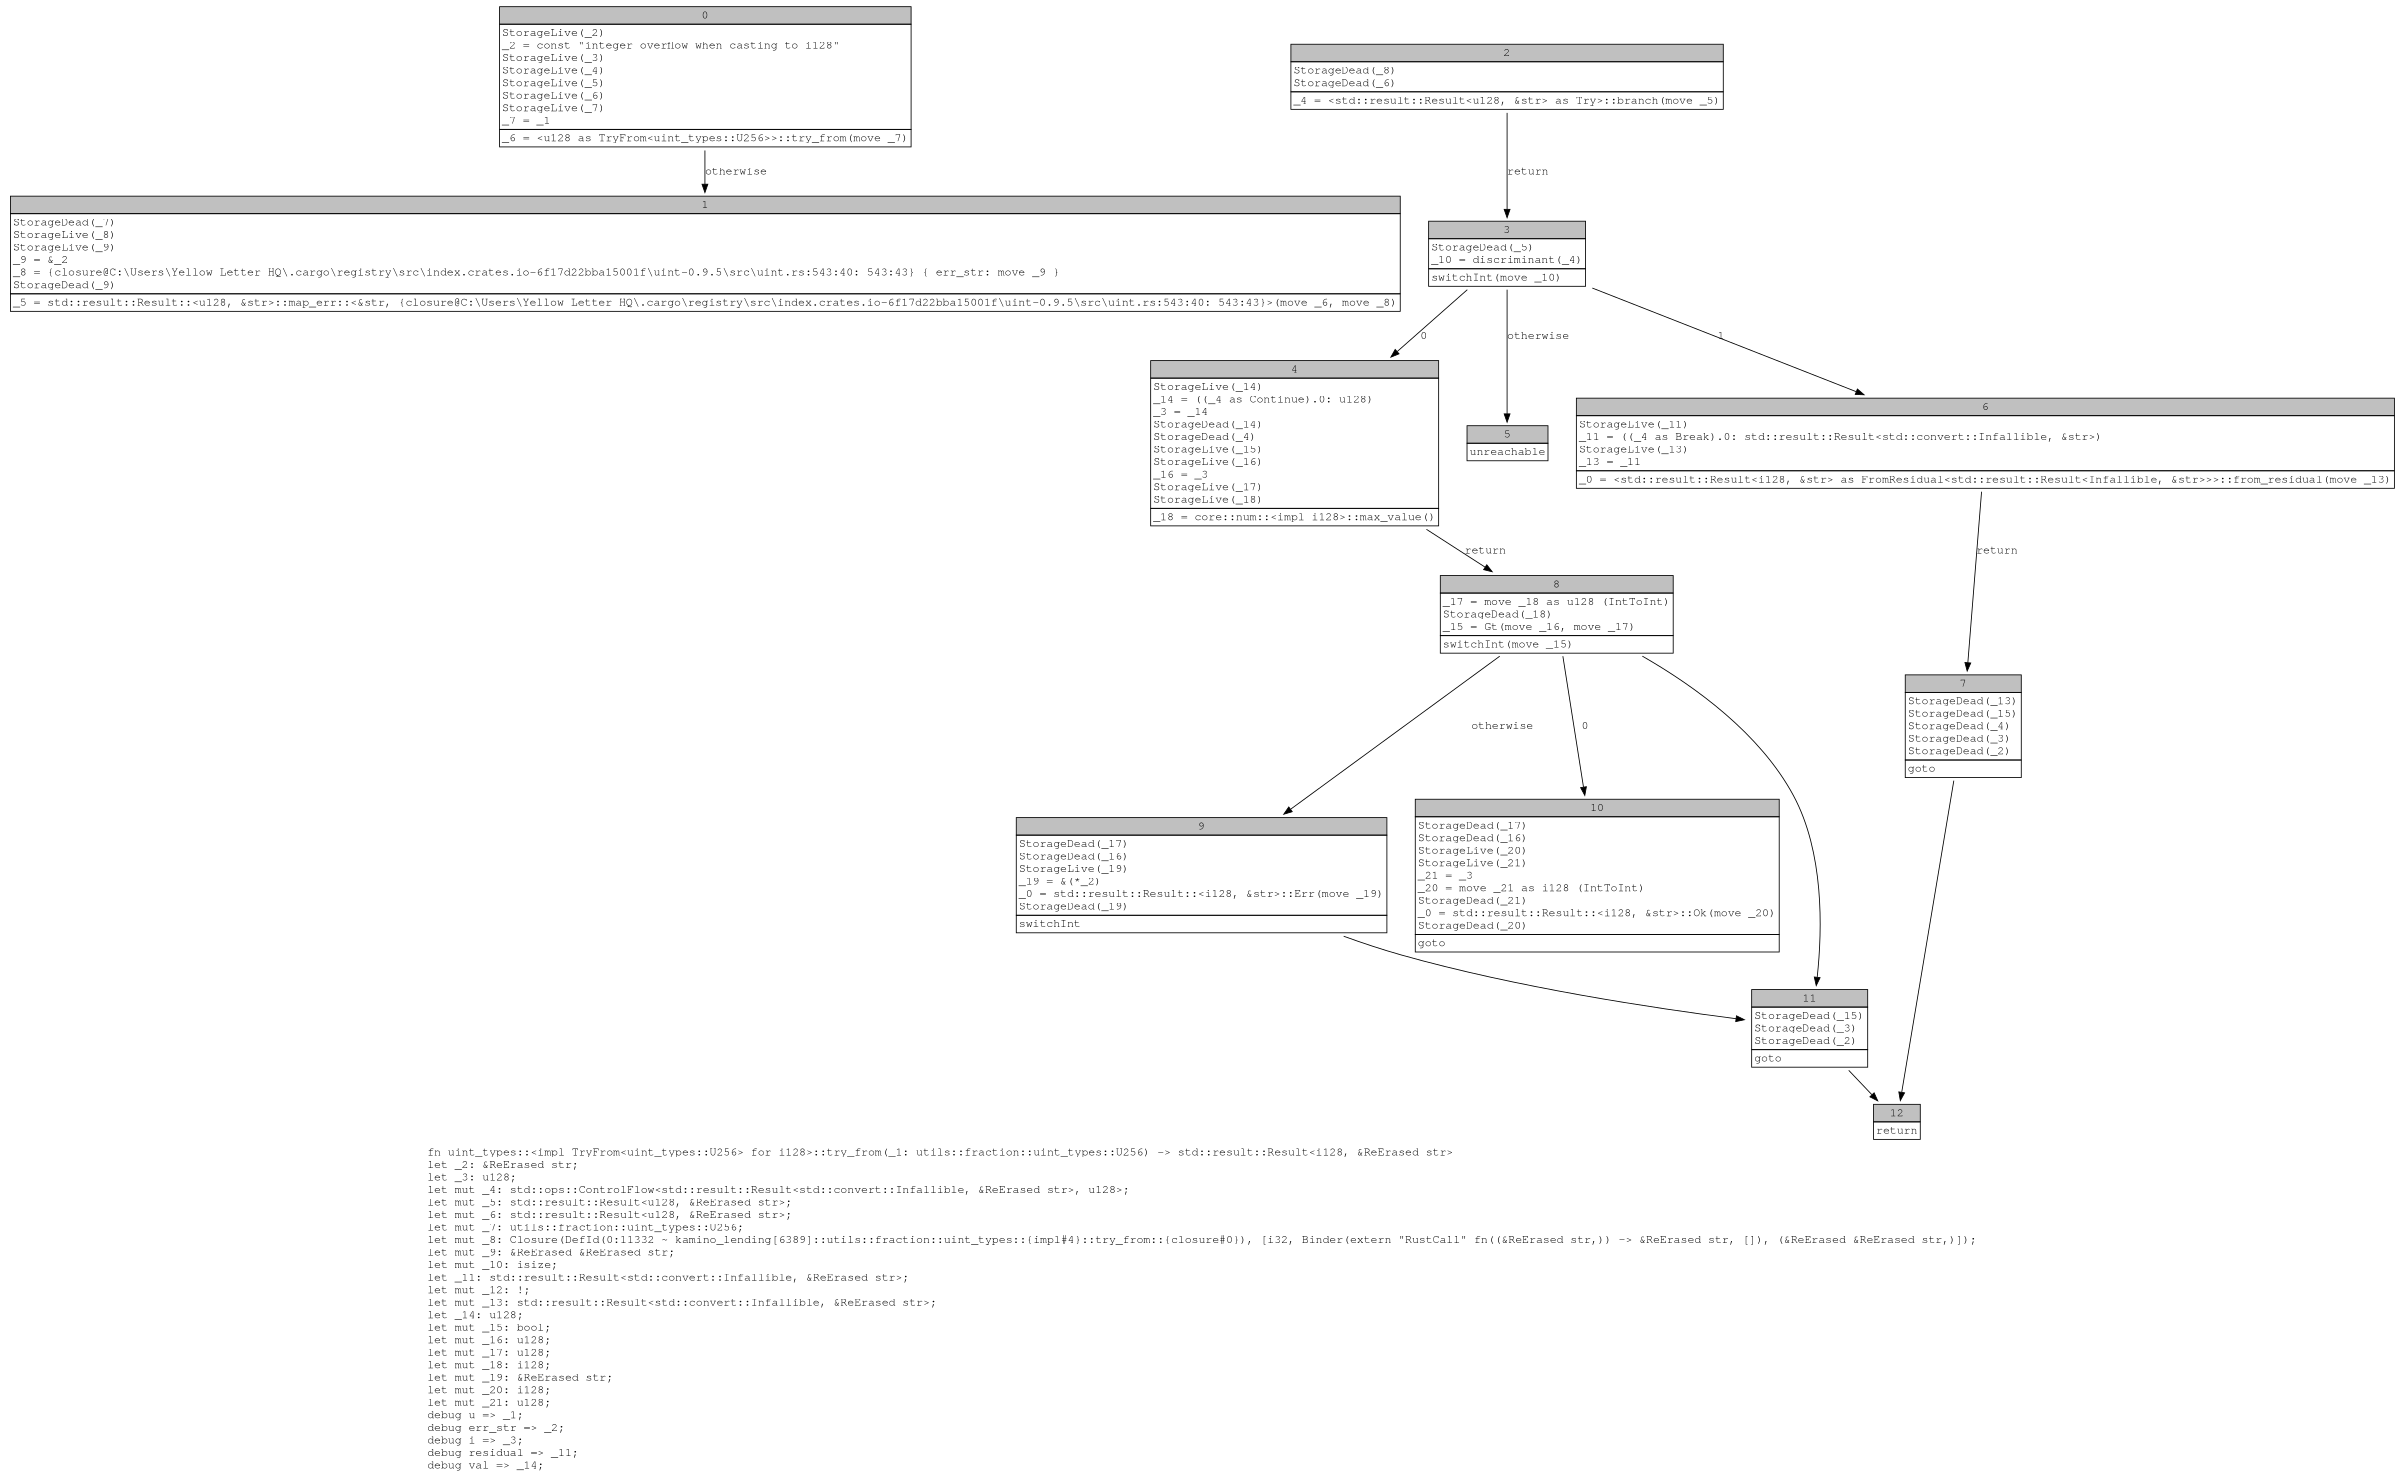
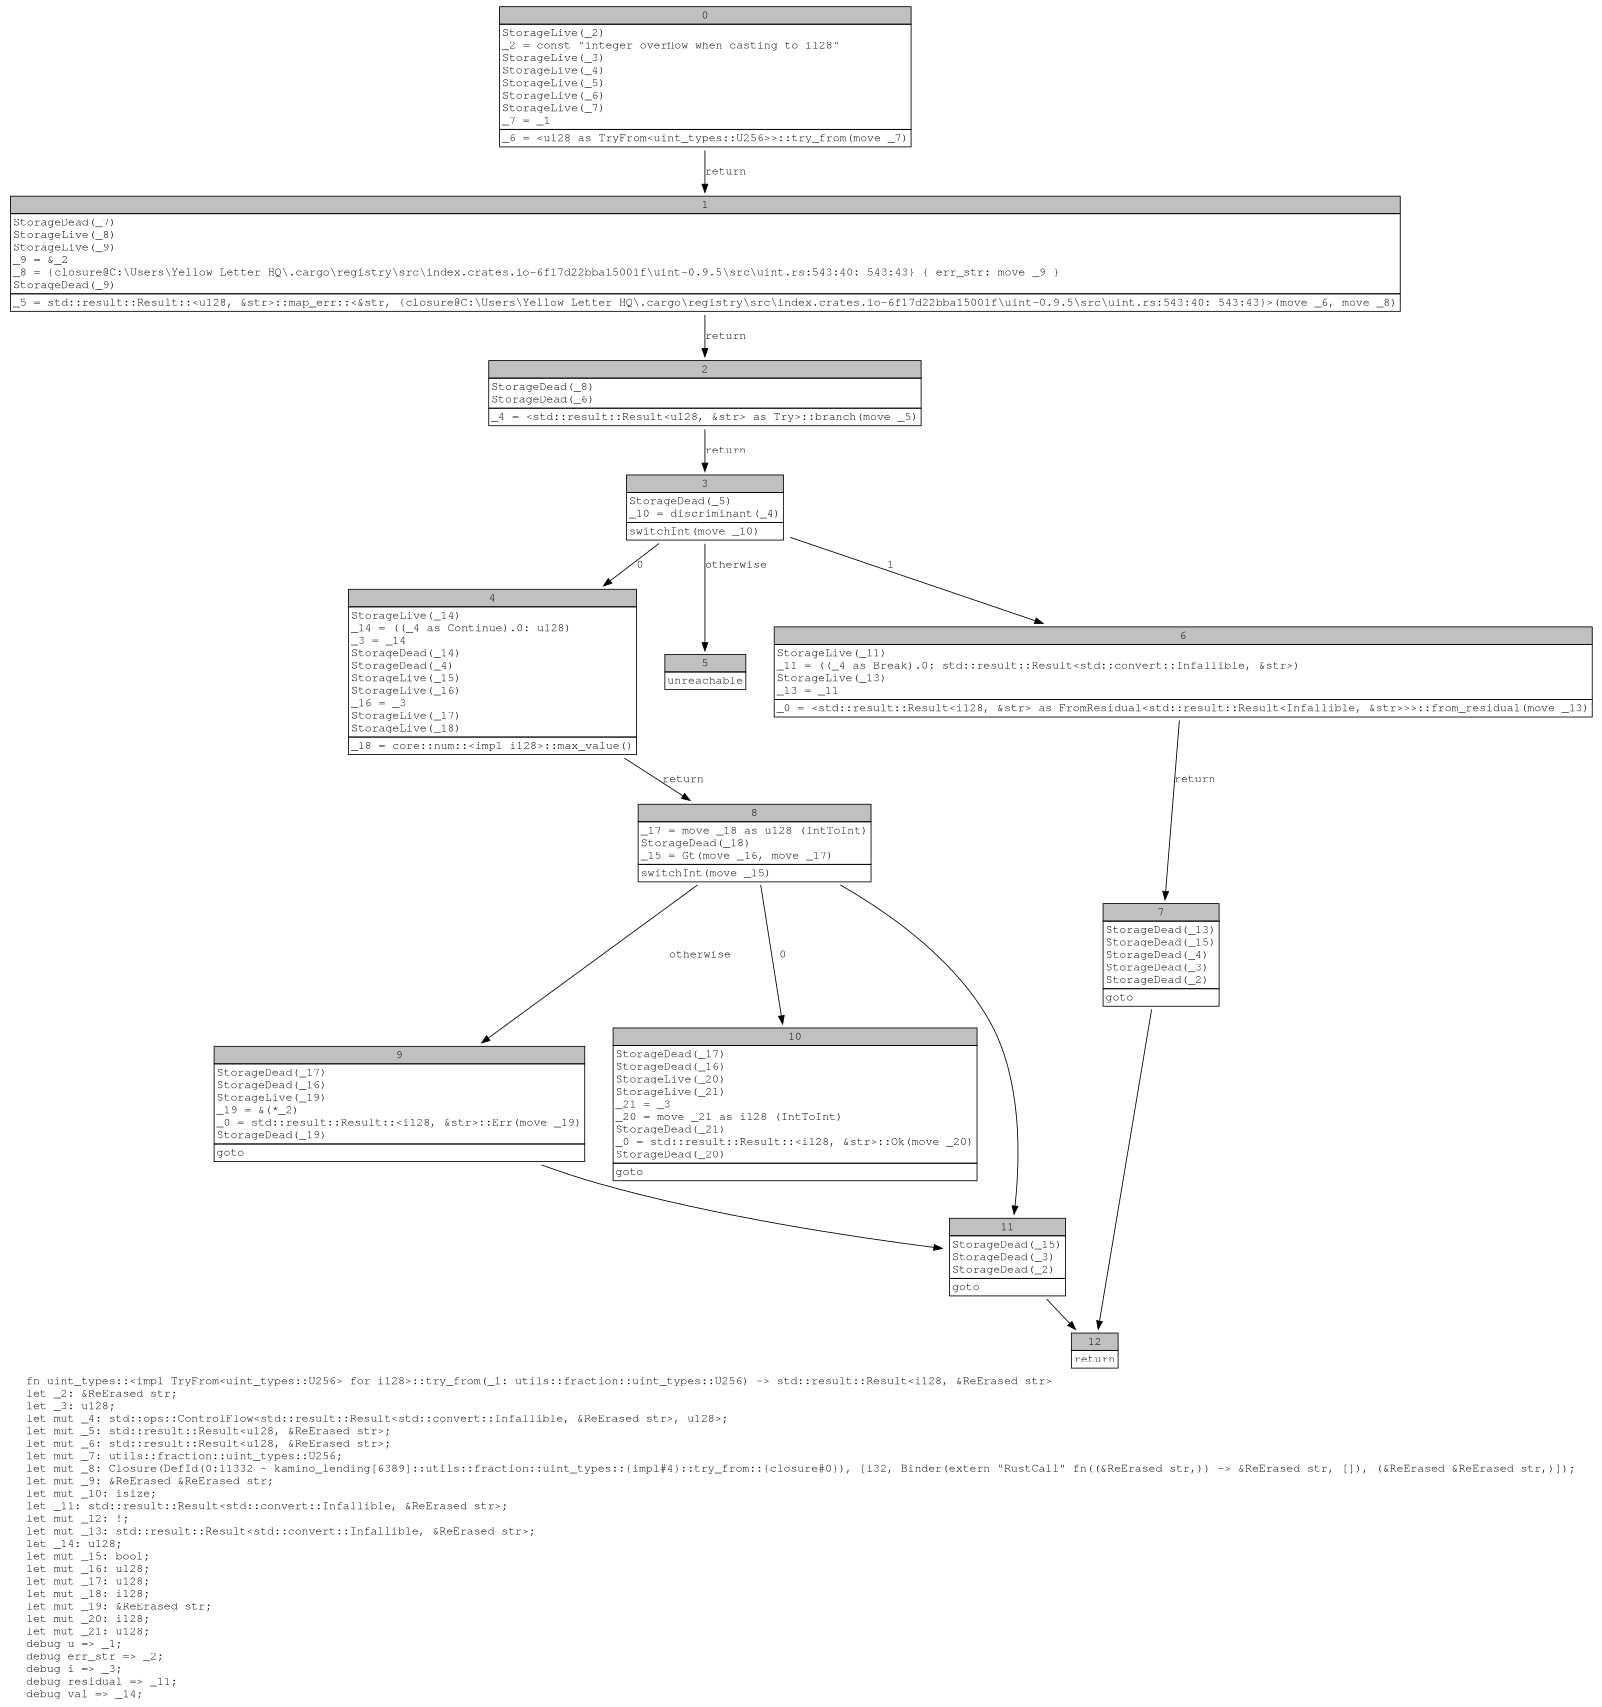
edge "0" -> "1": label "otherwise" -> "return"
edge "1" -> "2": added, label "return"
node "9": text "switchInt" -> "goto"
